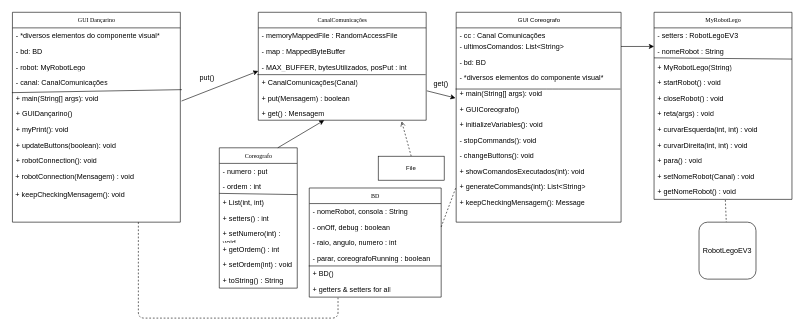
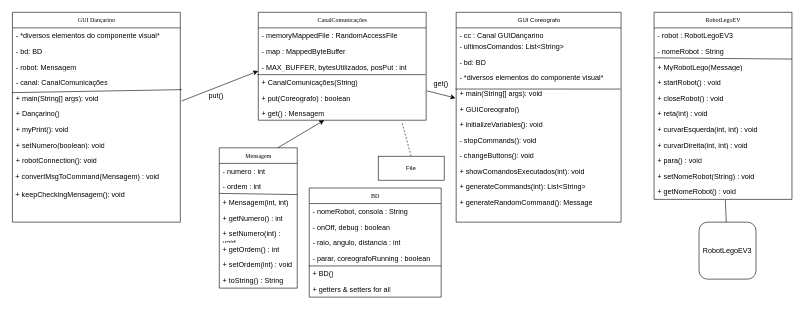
node "MyRobotLego": label "MyRobotLego" -> "RobotLegoEV"
node "- cc : Canal Comunicações": label "- cc : Canal Comunicações" -> "- cc : Canal GUIDançarino"
node "- setters : RobotLegoEV3": label "- setters : RobotLegoEV3" -> "- robot : RobotLegoEV3"
edge "- ultimosComandos: List<String>" -> "- nomeRobot : String": removed
node "- robot: MyRobotLego": label "- robot: MyRobotLego" -> "- robot: Mensagem"
node "+ MyRobotLego(String)": label "+ MyRobotLego(String)" -> "+ MyRobotLego(Message)"
node "put()": moved (207, 78) -> (216, 96)
node "+ CanalComunicações(Canal)": label "+ CanalComunicações(Canal)" -> "+ CanalComunicações(String)"
node "+ put(Mensagem) : boolean": label "+ put(Mensagem) : boolean" -> "+ put(Coreografo) : boolean"
node "+ GUIDançarino()": label "+ GUIDançarino()" -> "+ Dançarino()"
node "+ reta(args) : void": label "+ reta(args) : void" -> "+ reta(int) : void"
edge "File" -> "+ get() : Mensagem": arrowhead open -> none
node "+ updateButtons(boolean): void": label "+ updateButtons(boolean): void" -> "+ setNumero(boolean): void"
node "Coreografo": label "Coreografo" -> "Mensagem"
node "- numero : put": label "- numero : put" -> "- numero : int"
node "+ robotConnection(Mensagem) : void": label "+ robotConnection(Mensagem) : void" -> "+ convertMsgToCommand(Mensagem) : void"
node "+ setNomeRobot(Canal) : void": label "+ setNomeRobot(Canal) : void" -> "+ setNomeRobot(String) : void"
node "+ List(int, int)": label "+ List(int, int)" -> "+ Mensagem(int, int)"
node "+ keepCheckingMensagem(): Message": label "+ keepCheckingMensagem(): Message" -> "+ generateRandomCommand(): Message"
edge "+ generateCommands(int): List<String>" -- "- onOff, debug : boolean": removed
edge "+ getNomeRobot() : void" -- "RobotLegoEV3": style dashed -> solid
node "+ setters() : int": label "+ setters() : int" -> "+ getNumero() : int"
node "- raio, angulo, numero : int": label "- raio, angulo, numero : int" -> "- raio, angulo, distancia : int"
edge "GUI Dançarino" -- "+ getters & setters for all": removed
